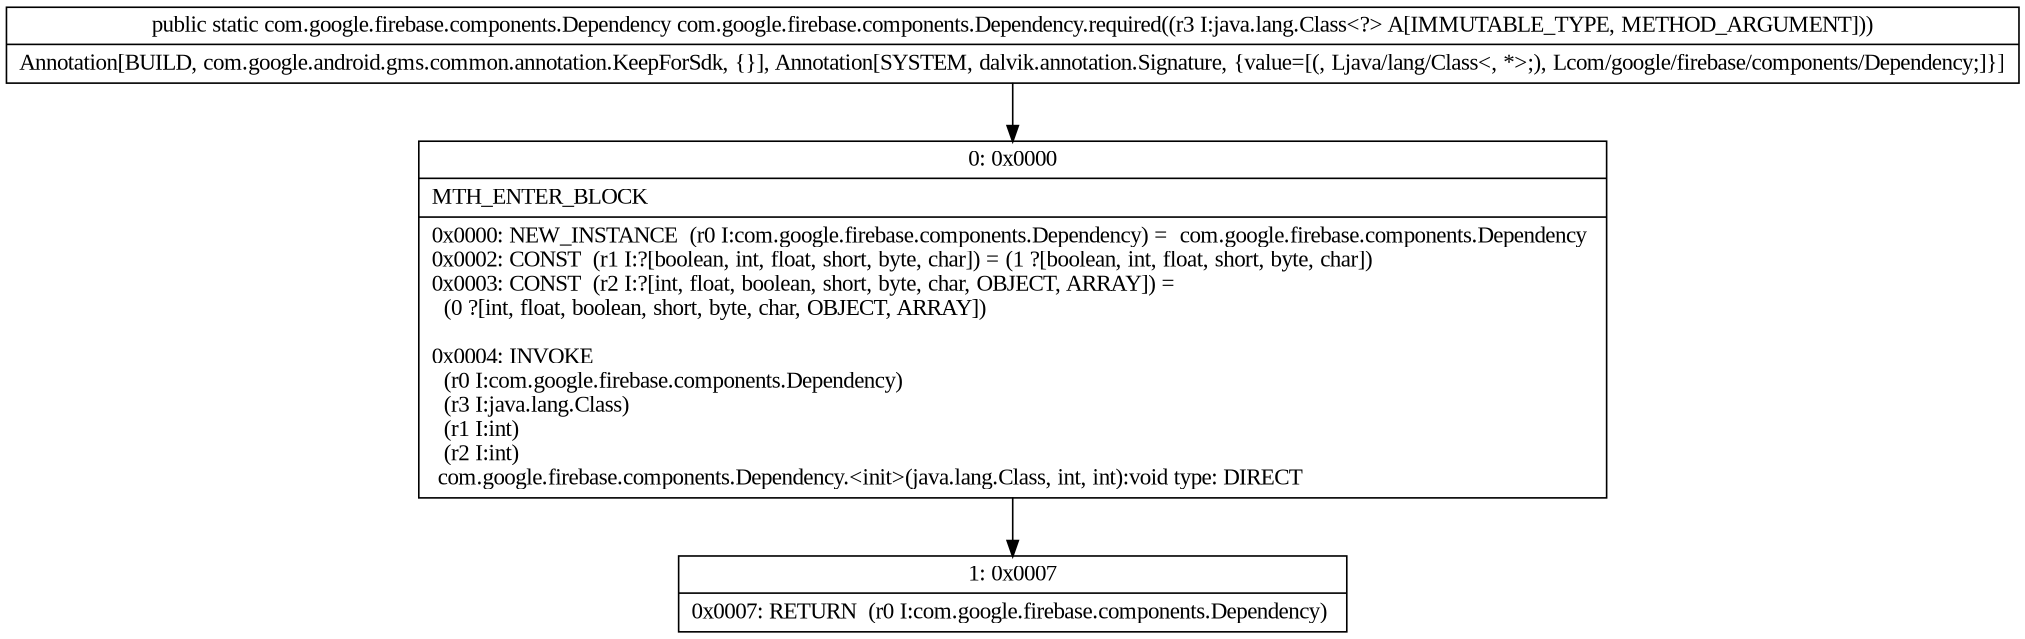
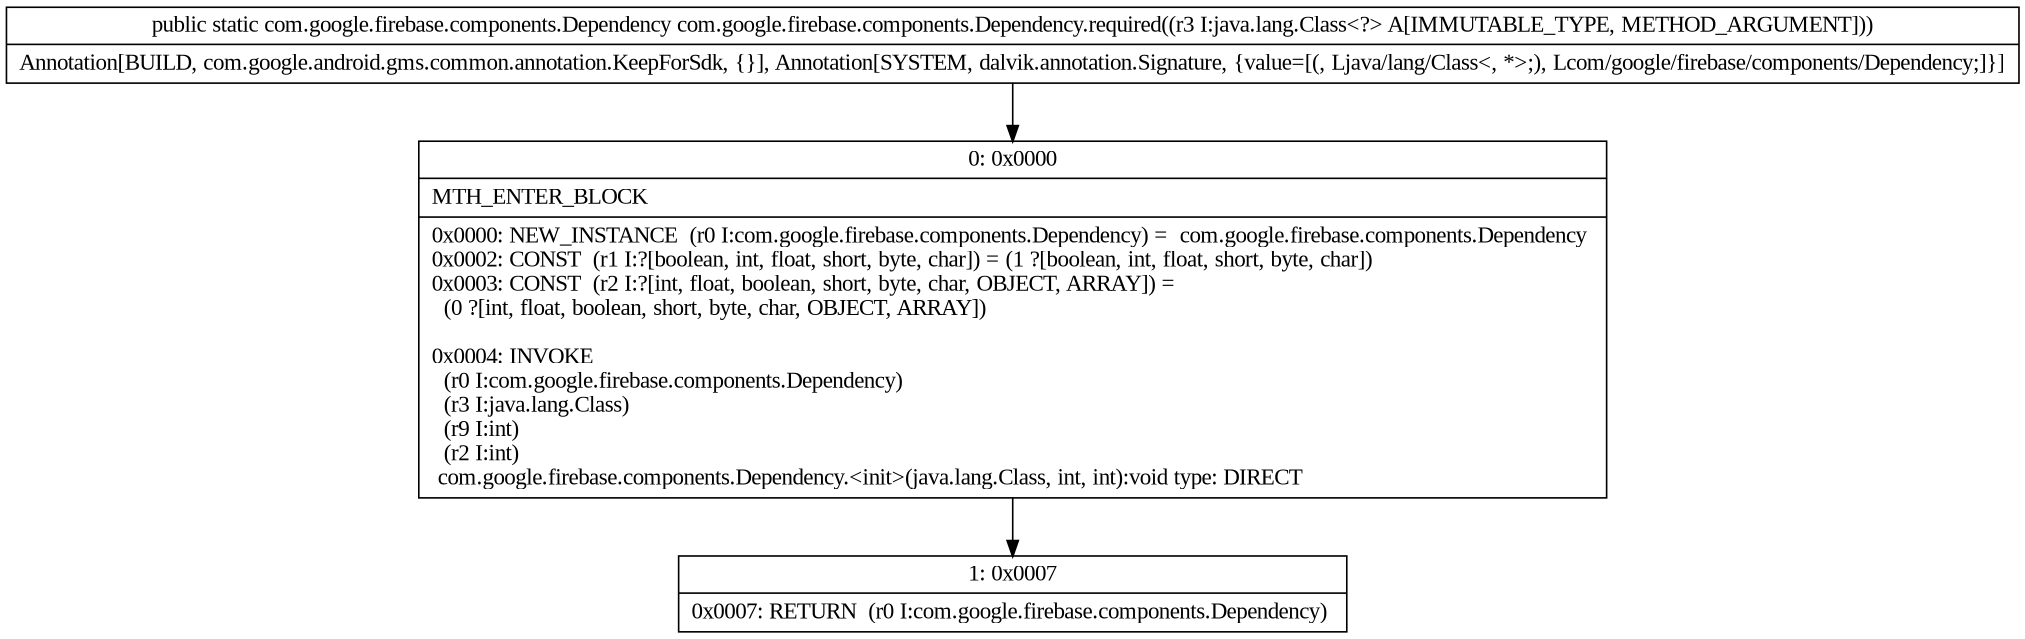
node "0: 0x0000": text "(r1 I:int)" -> "(r9 I:int)"
